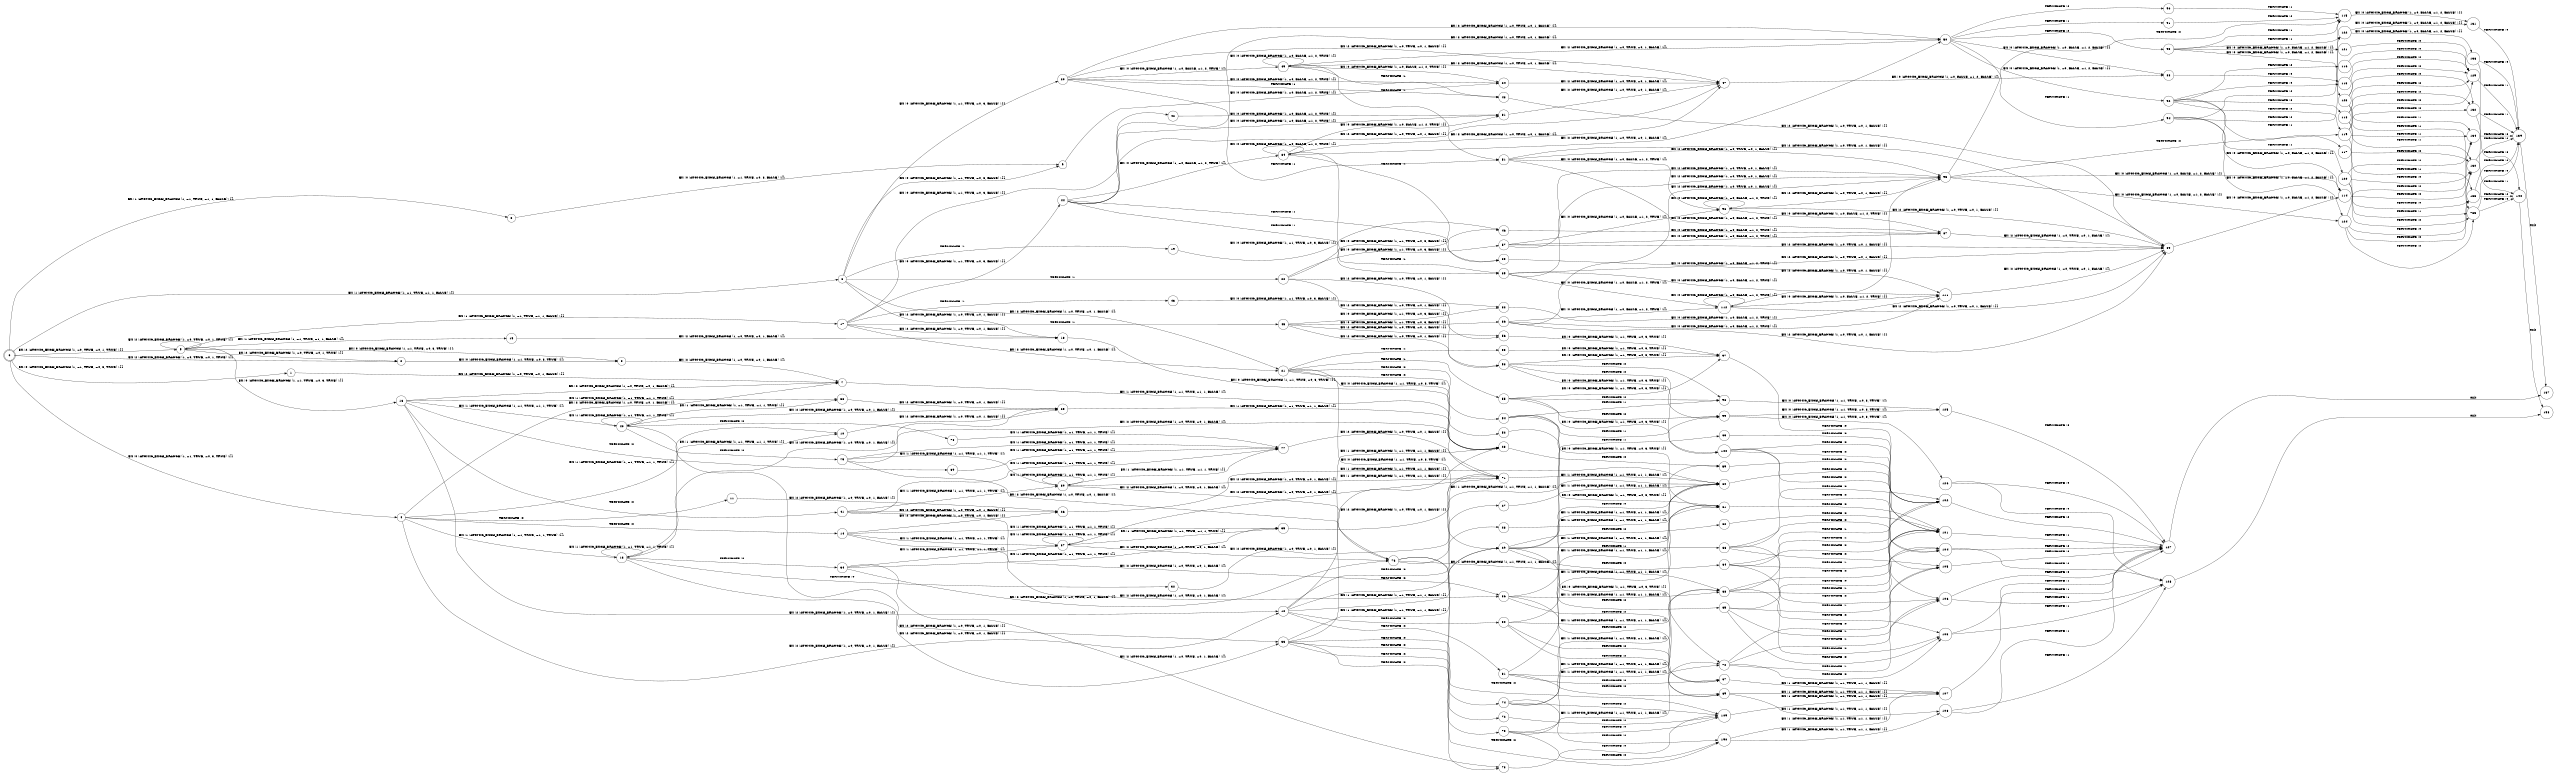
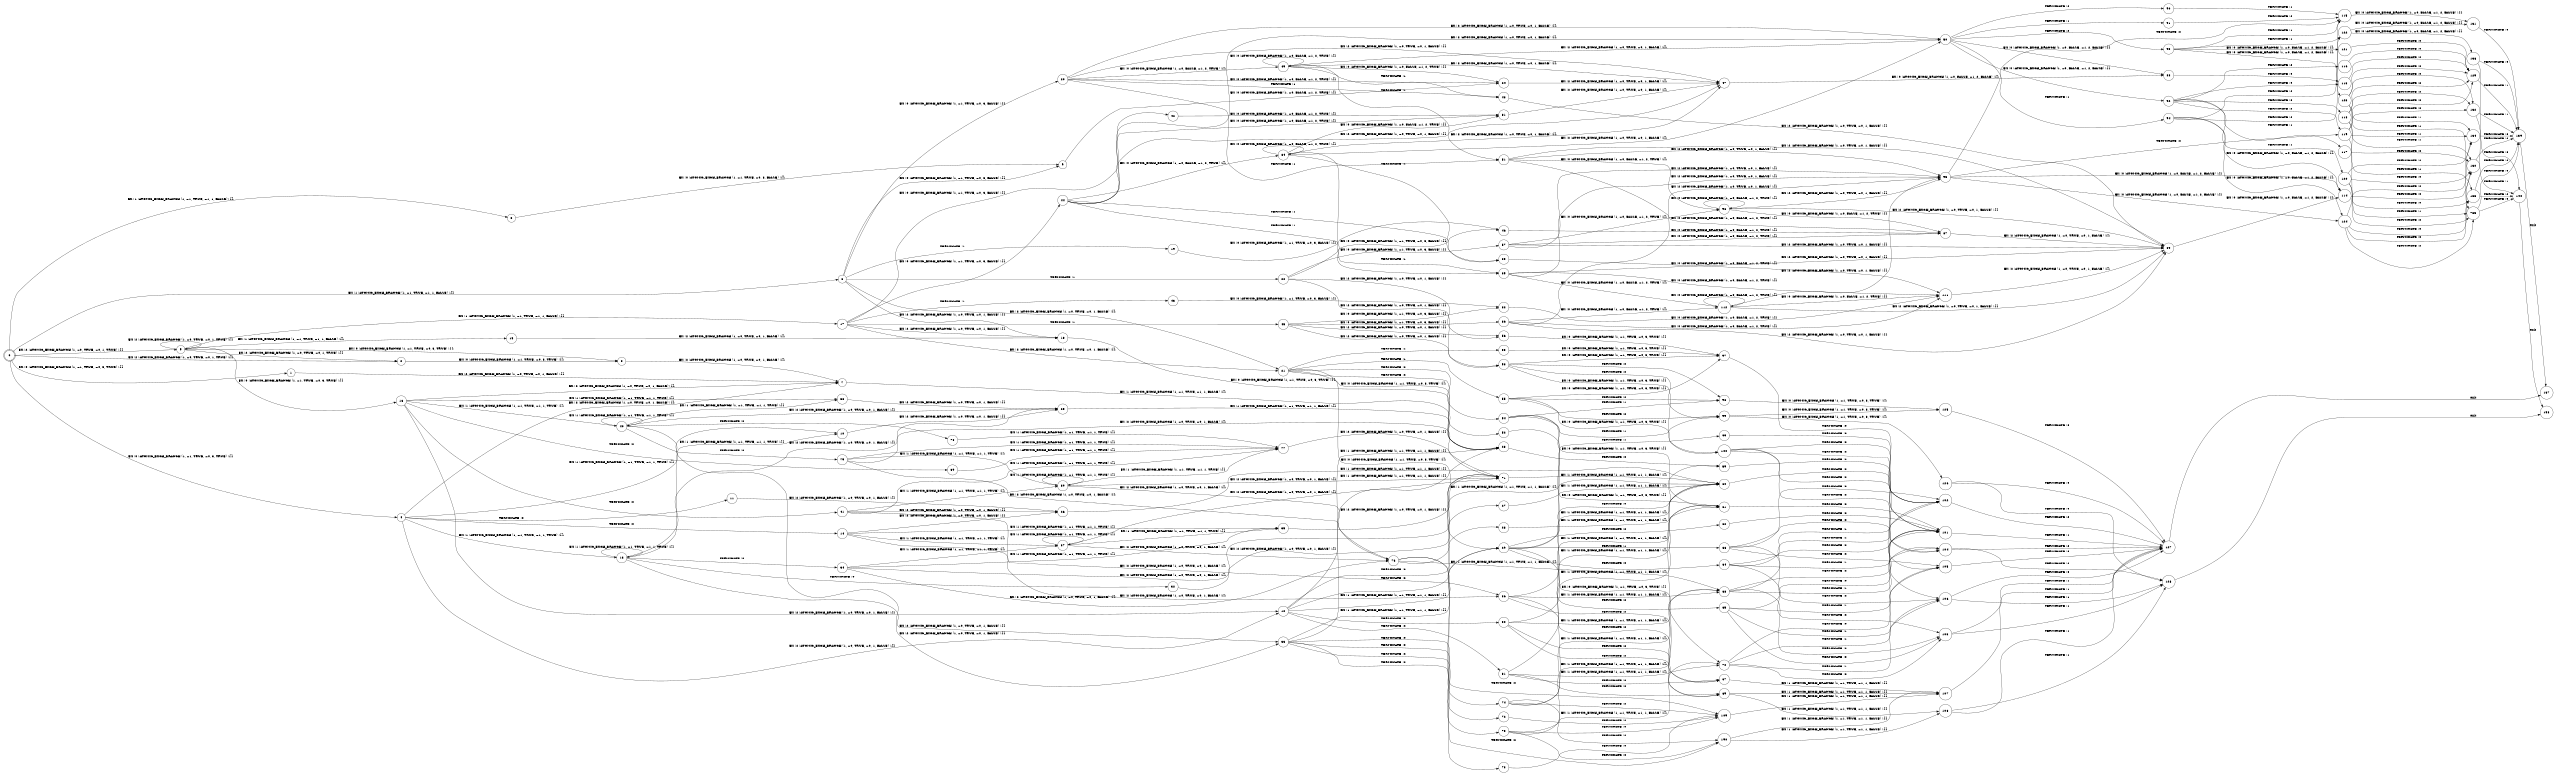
edge "34" -> "73": now "34" -> "71"
